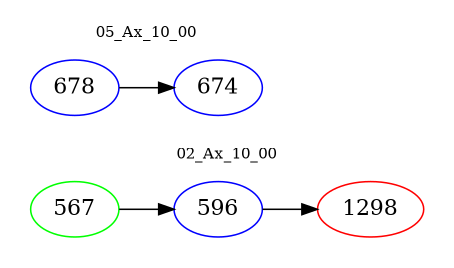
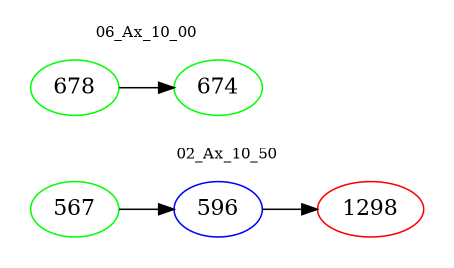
cluster "05_Ax_10_00": label "05_Ax_10_00" -> "06_Ax_10_00"
node "678": color blue -> green
node "674": color blue -> green
cluster "02_Ax_10_00": label "02_Ax_10_00" -> "02_Ax_10_50"
